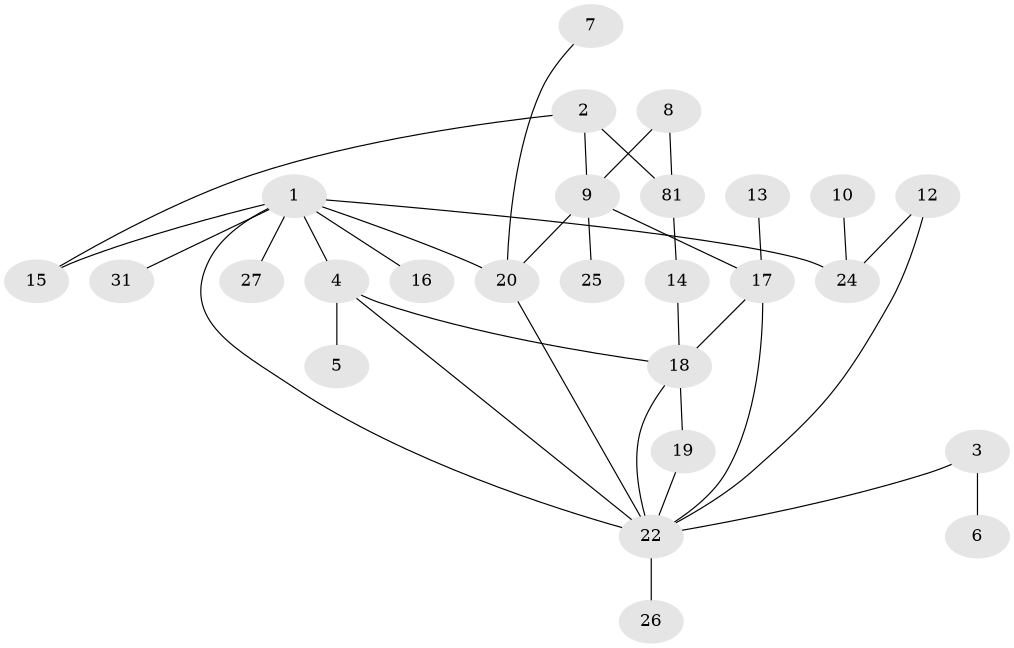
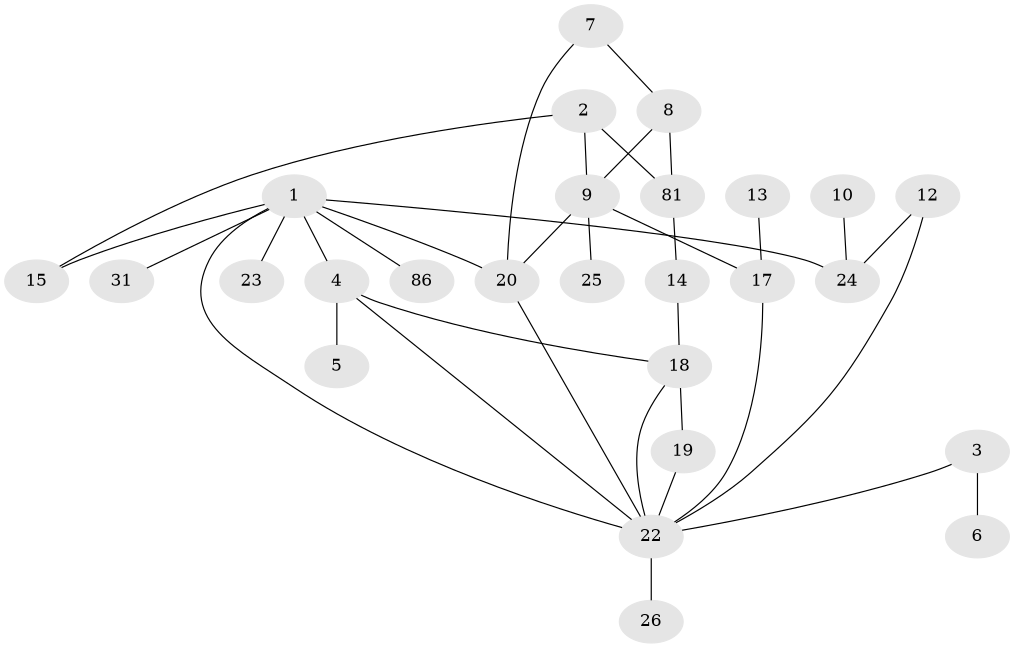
edge "7" -- "8": added
node "27": label "27" -> "23"
node "16": label "16" -> "86"
edge "17" -- "18": removed
